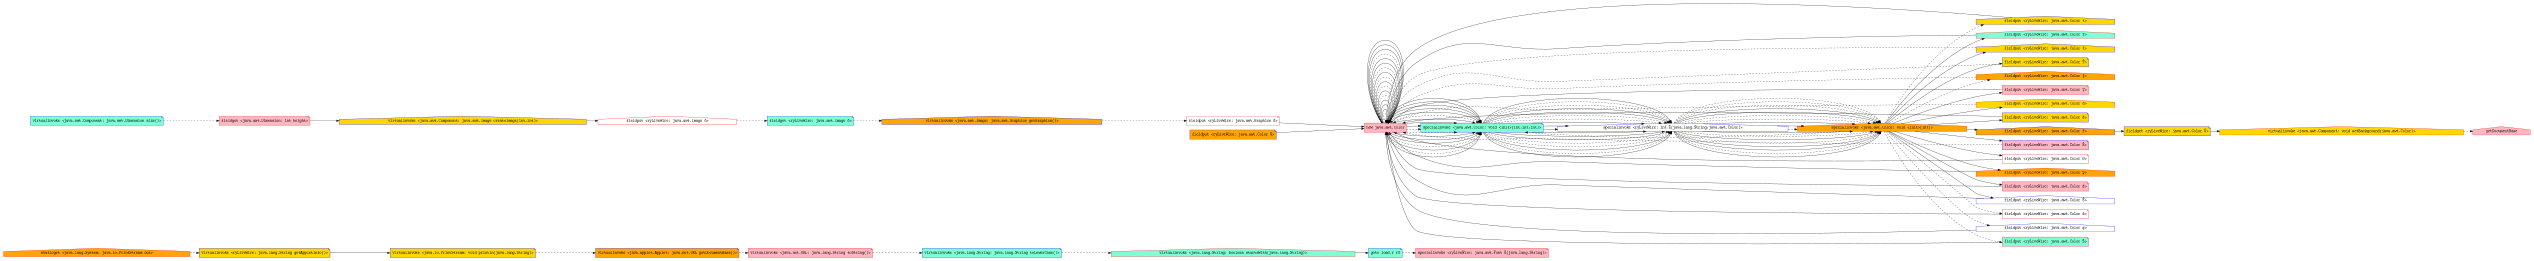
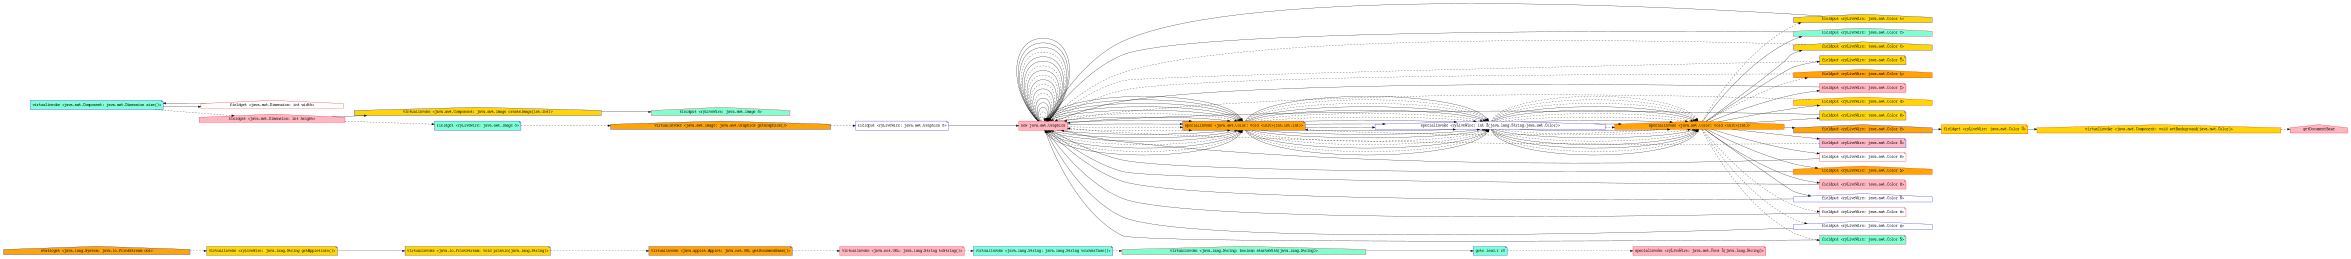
node "fieldget <java.awt.Dimension: int width>": added
node "fieldget <java.awt.Dimension: int height>": shape note -> house
node "fieldput <ryLiveWire: java.awt.Image ō>": fillcolor white -> aquamarine
edge "fieldput <ryLiveWire: java.awt.Image ō>" -> "fieldget <ryLiveWire: java.awt.Image ō>": now "fieldget <java.awt.Dimension: int height>" -> "fieldget <ryLiveWire: java.awt.Image ō>"
node "fieldput <ryLiveWire: java.awt.Graphics ő>": color red -> blue
node "new java.awt.Color": label "new java.awt.Color" -> "new java.awt.Graphics"
node "specialinvoke <java.awt.Color: void <init>(int,int,int)>": fillcolor aquamarine -> orange
node "fieldget <ryLiveWire: java.awt.Color Ũ>": color blue -> red
node "fieldput <ryLiveWire: java.awt.Color Ũ>": removed
node "staticget <java.lang.System: java.io.PrintStream out>": color red -> blue
